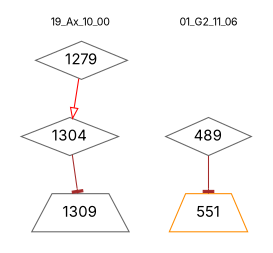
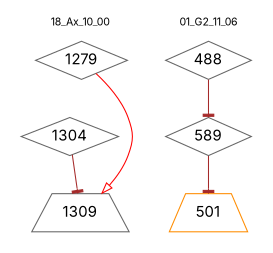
cluster "19_Ax_10_00": label "19_Ax_10_00" -> "18_Ax_10_00"
node "488": added
edge "1279" -> "1304": now "1279" -> "1309"
node "489": label "489" -> "589"
node "551": label "551" -> "501"
